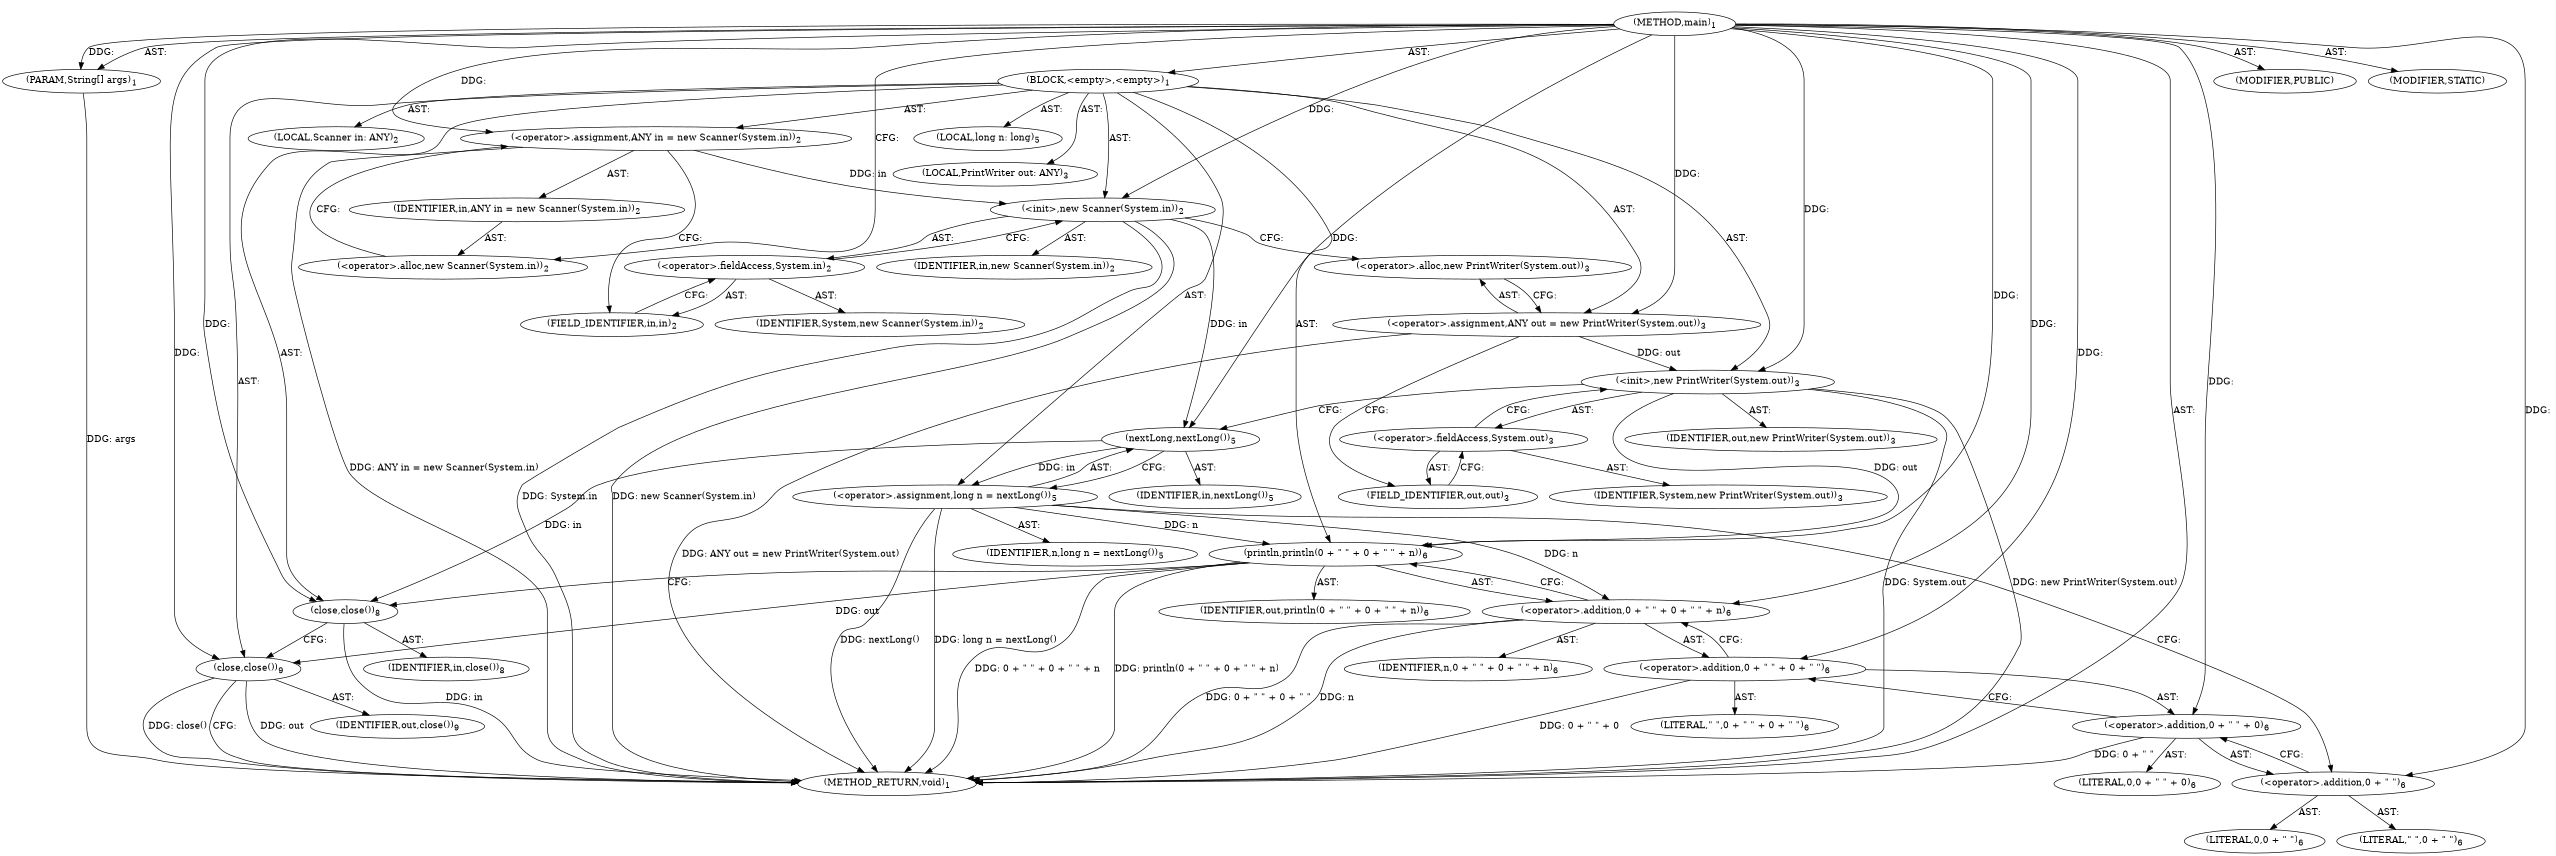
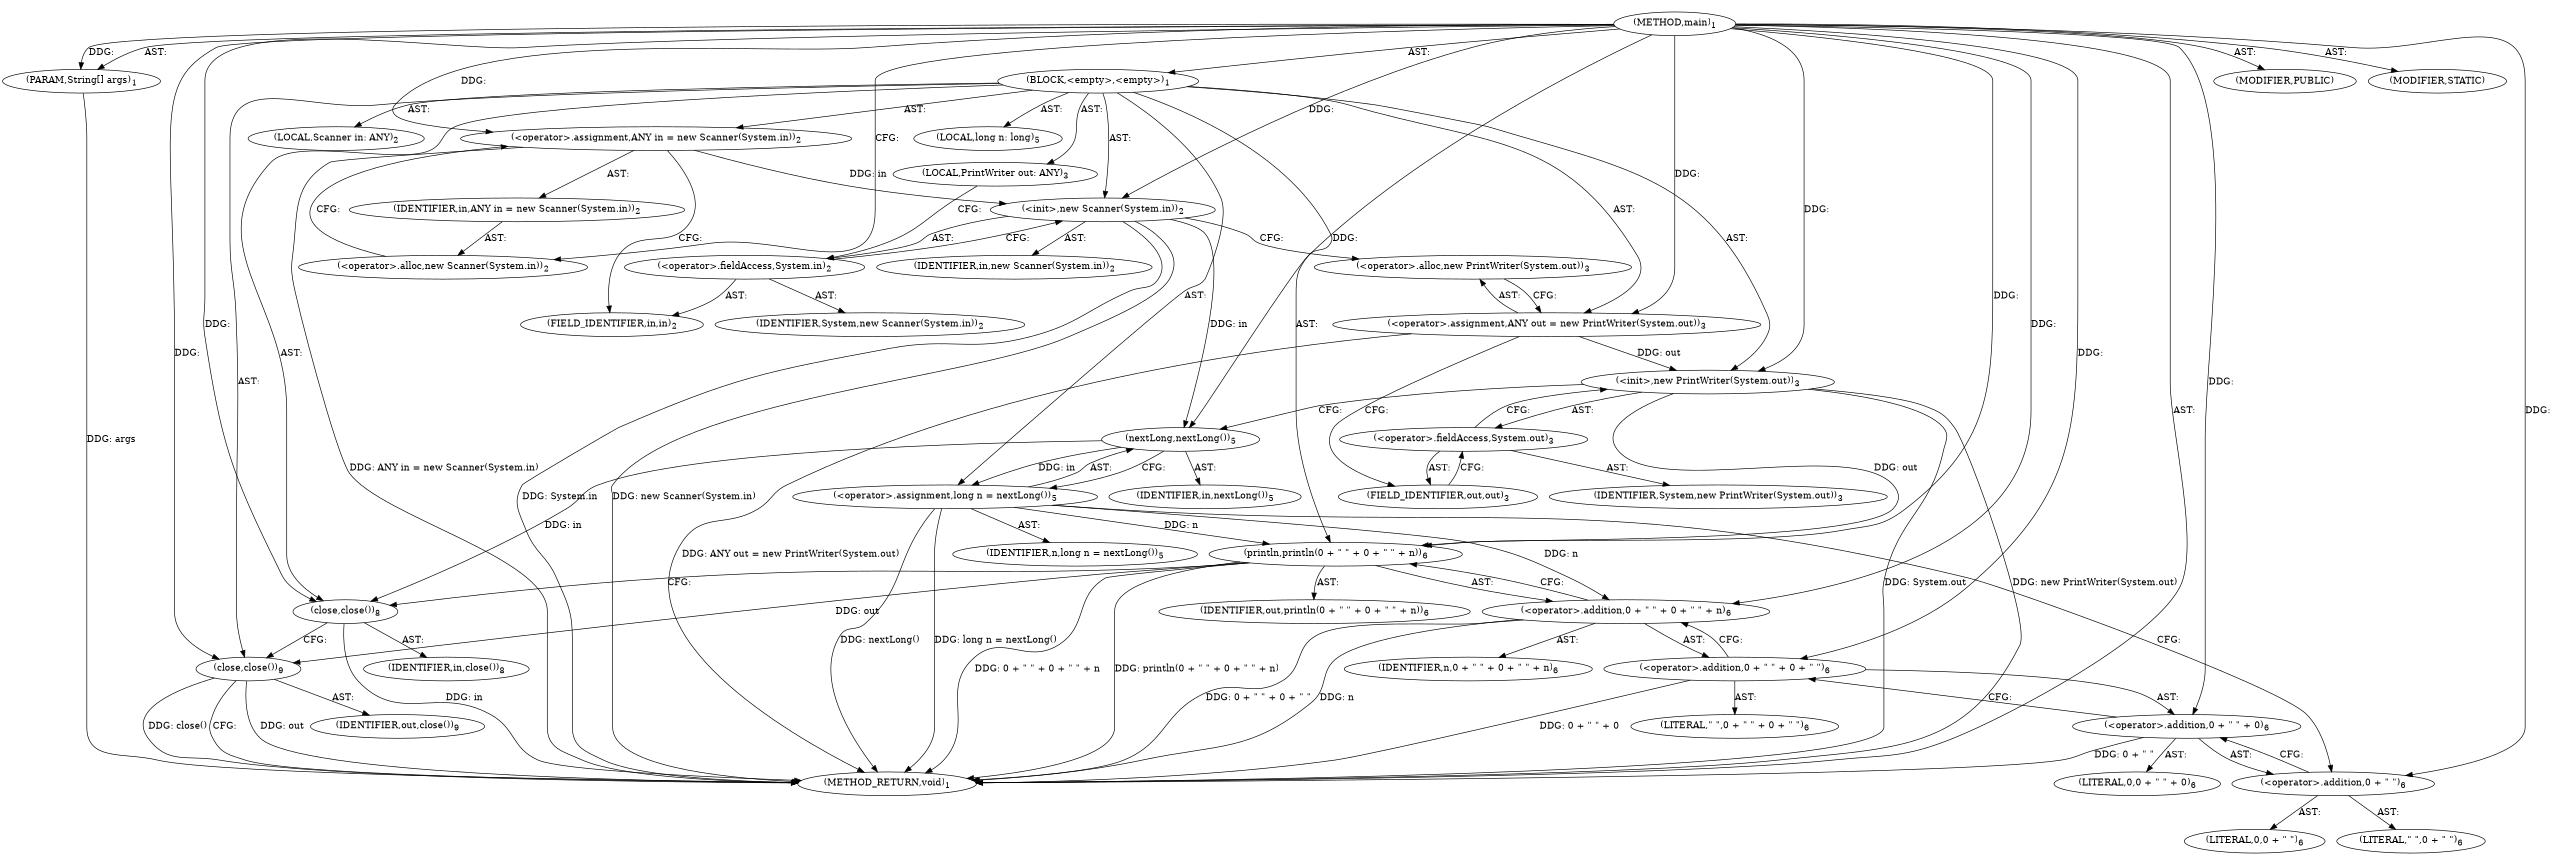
edge "(FIELD_IDENTIFIER,in,in)" -> "(<operator>.fieldAccess,System.in)": now "(LOCAL,PrintWriter out: ANY)" -> "(<operator>.fieldAccess,System.in)"
node "(IDENTIFIER,out,new PrintWriter(System.out))": removed
